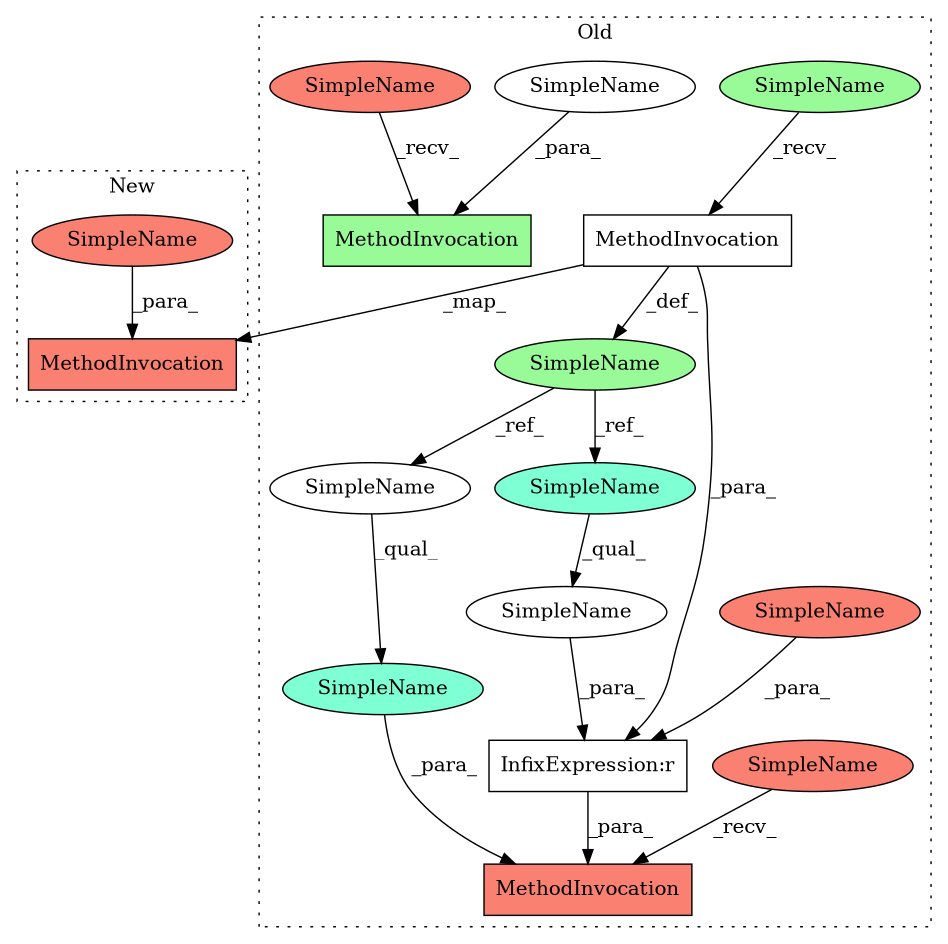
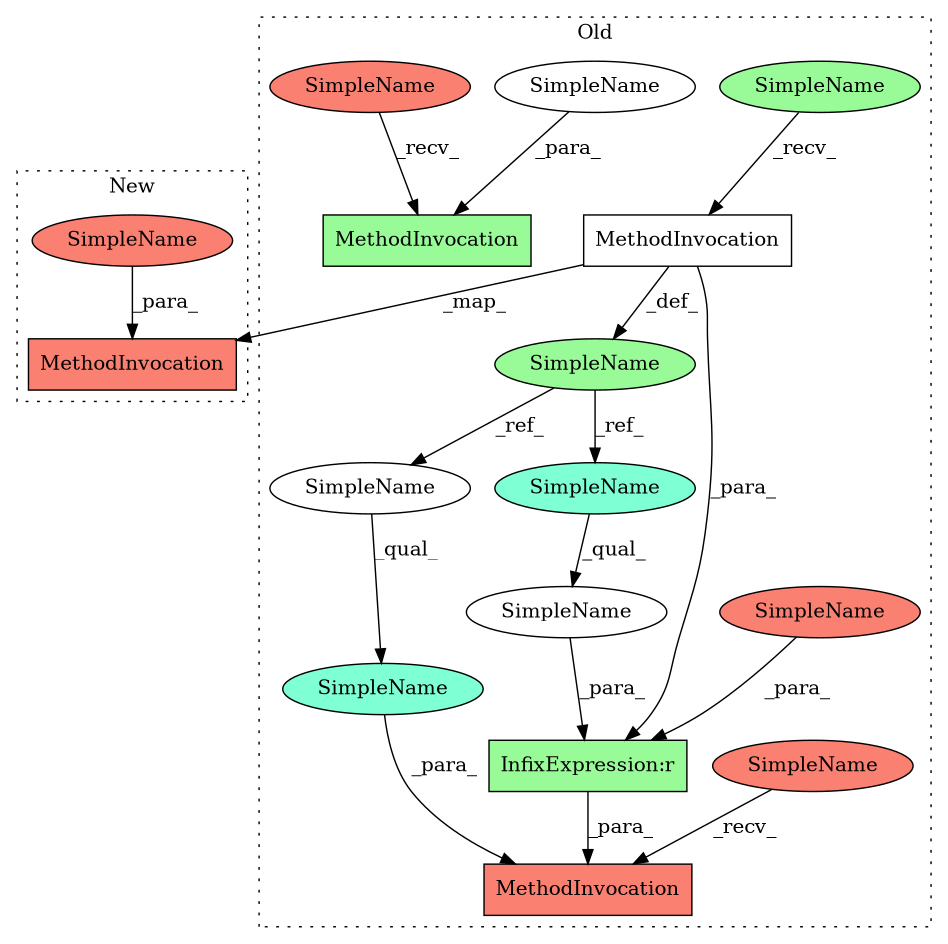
node "InfixExpression:r": fillcolor white -> palegreen
